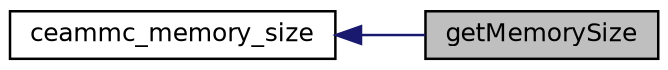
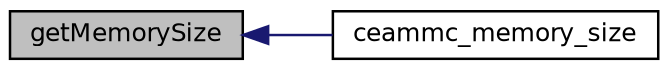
edge "getMemorySize" -> "ceammc_memory_size": reversed
